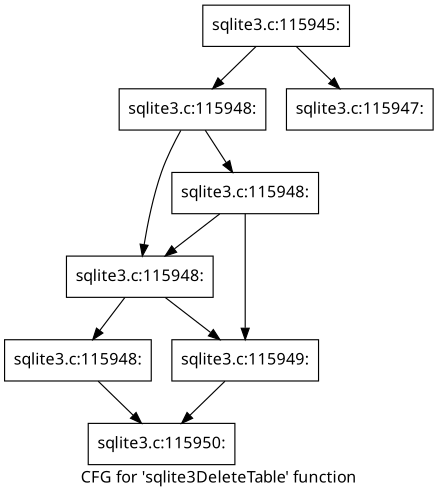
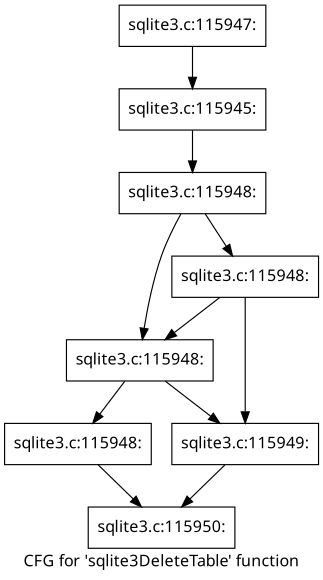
edge "sqlite3.c:115945:" -> "sqlite3.c:115947:": reversed
